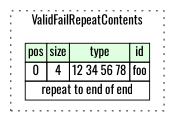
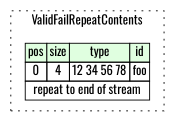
node "pos": text "repeat to end of end" -> "repeat to end of stream"
